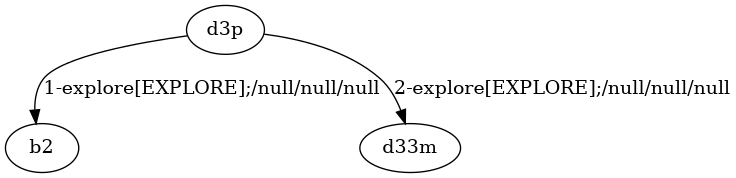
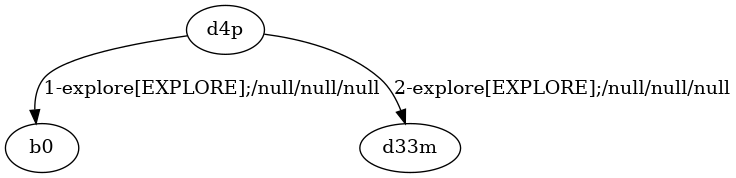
node "d3p": label "d3p" -> "d4p"
node "b2": label "b2" -> "b0"
